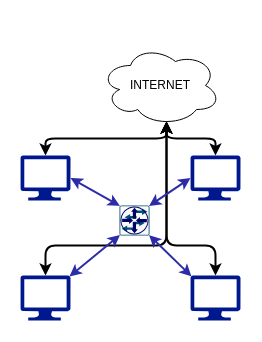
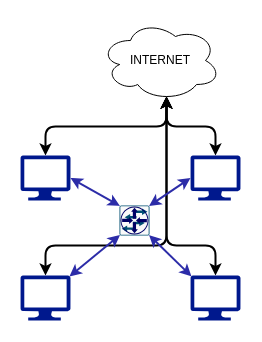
node "INTERNET": moved (161, 86) -> (161, 61)
